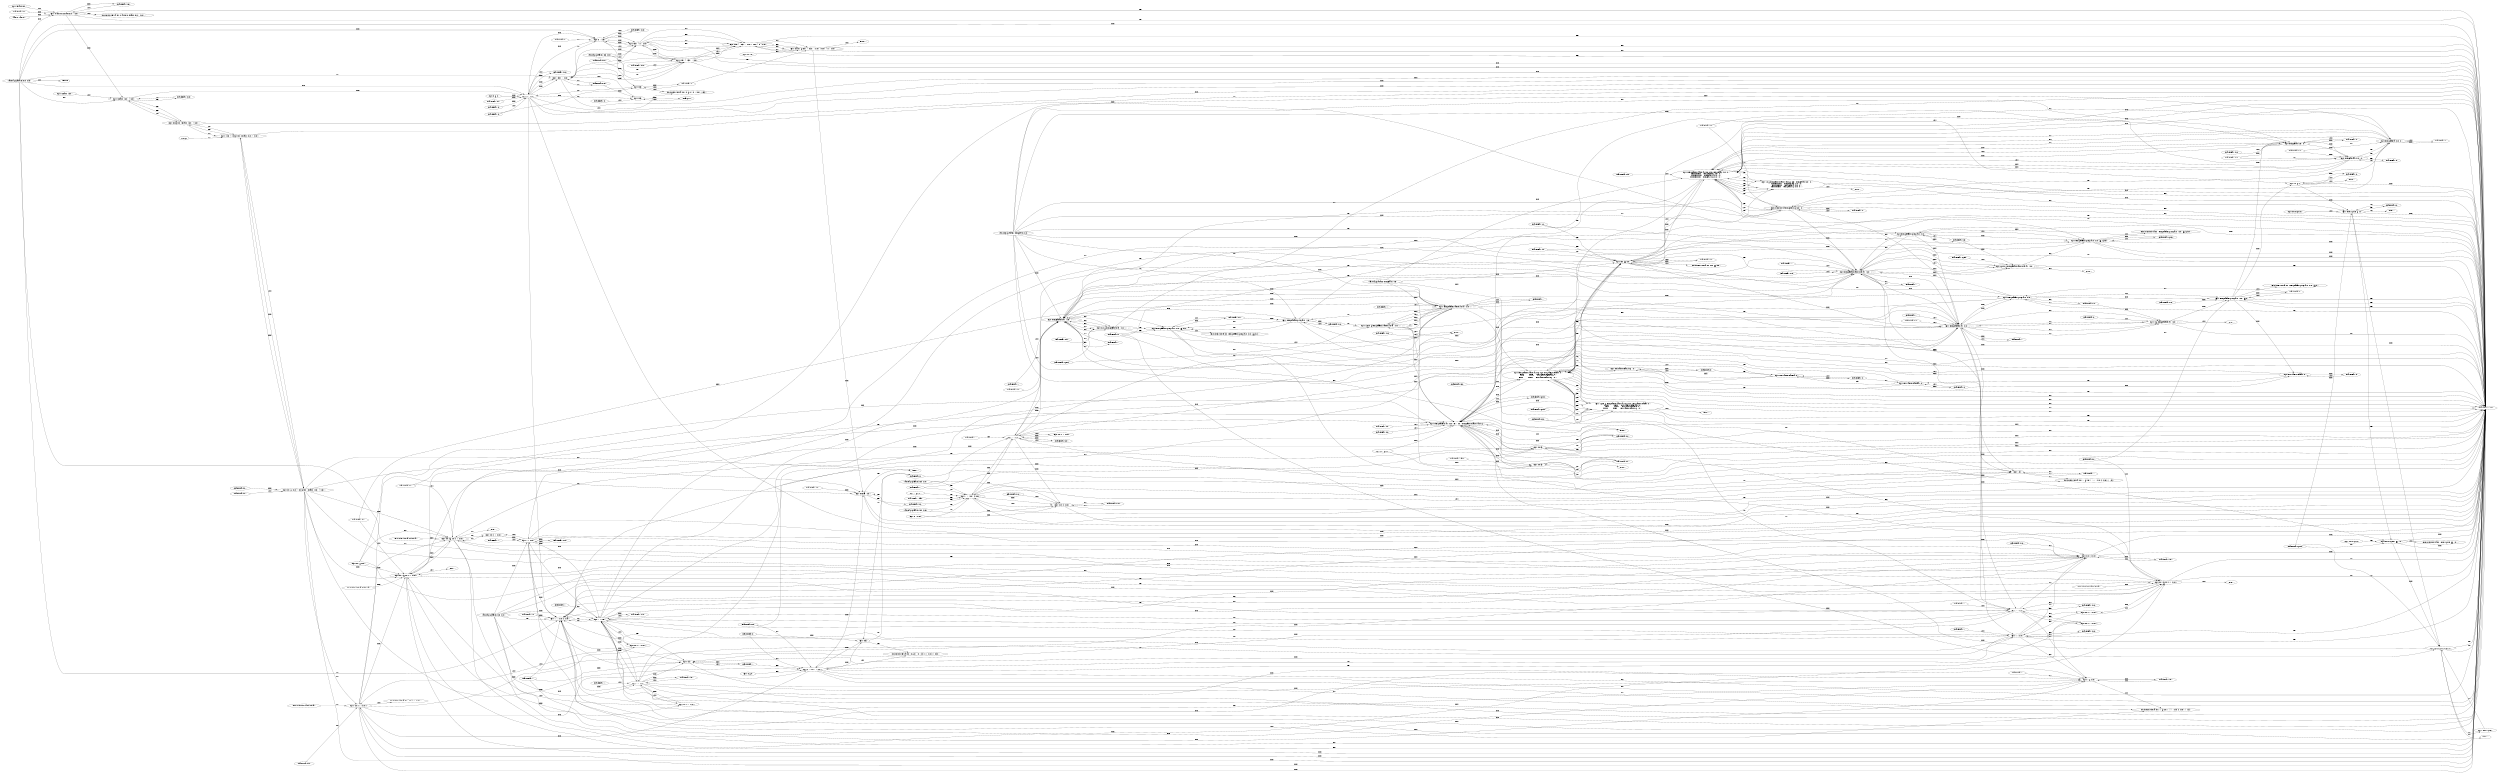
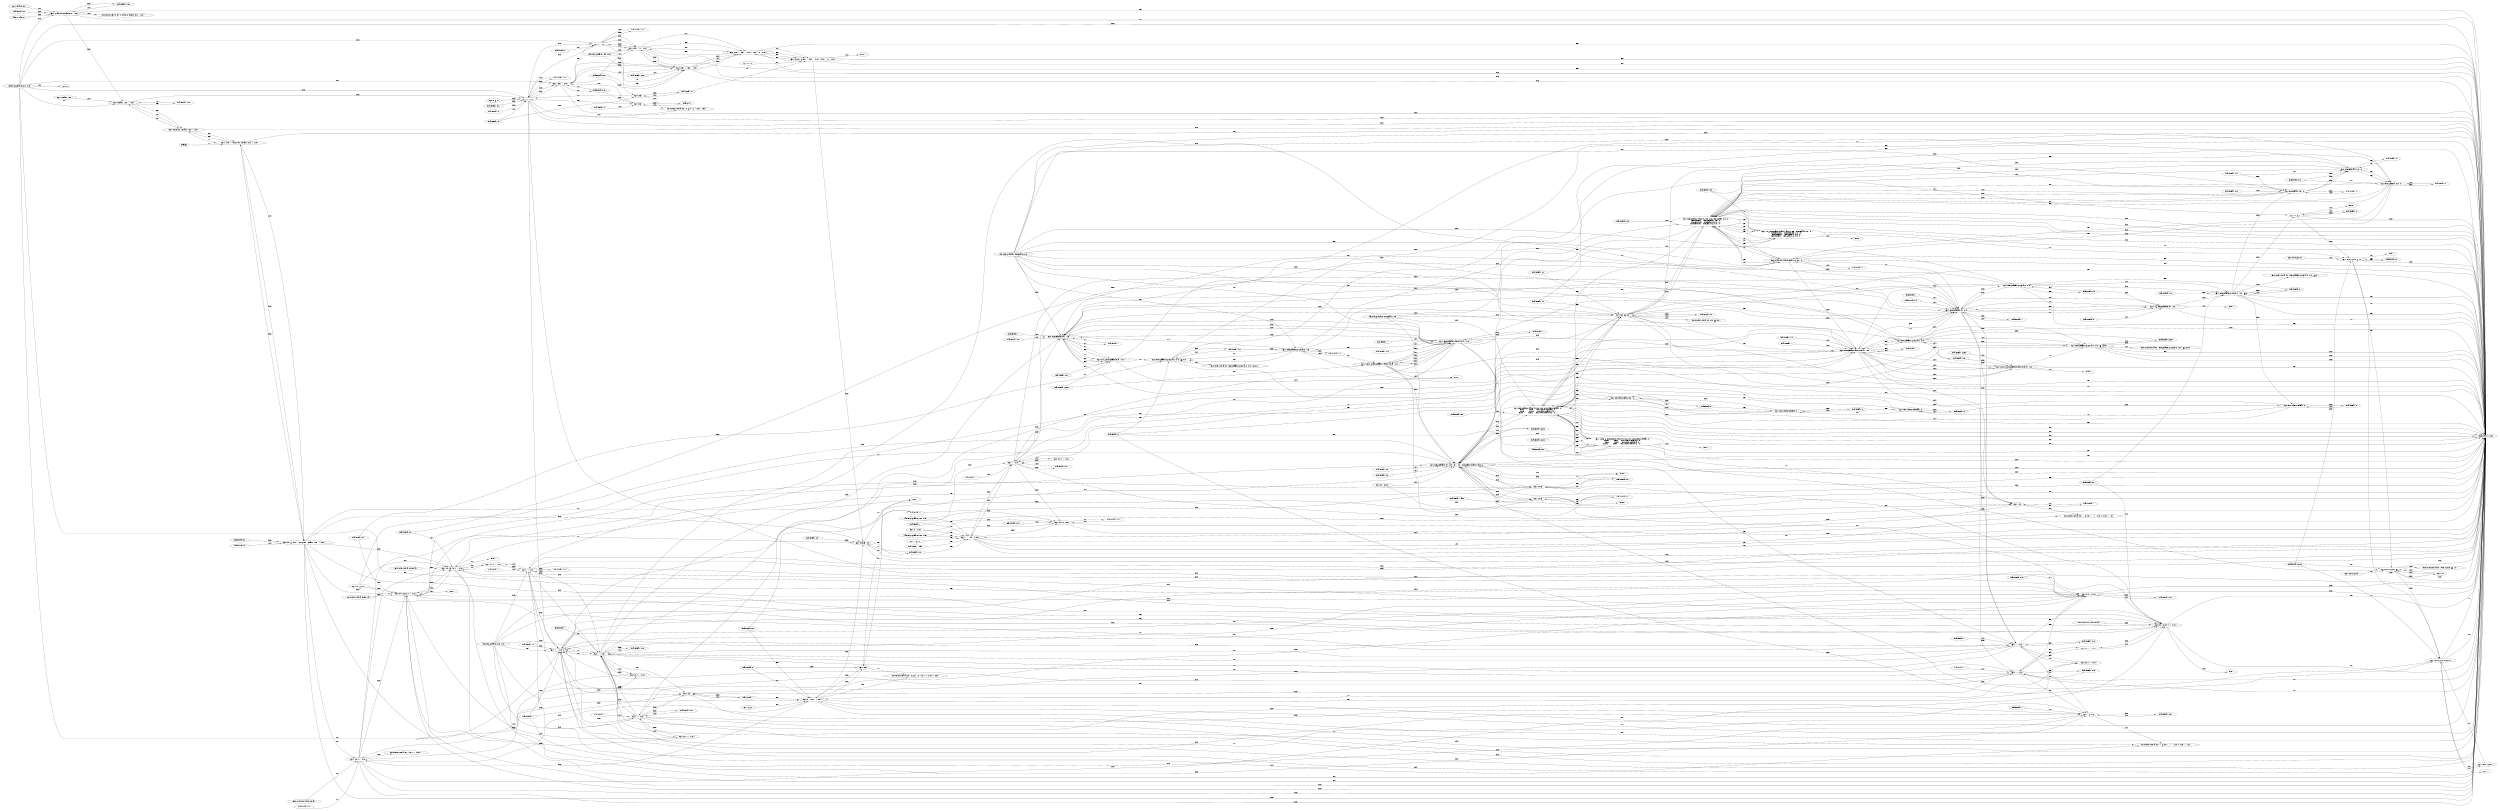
edge "(Call,srcY + srcH)" -> "(Call,y < (srcY + srcH))": removed, label "AST:"
node "(Call,-1)": added
